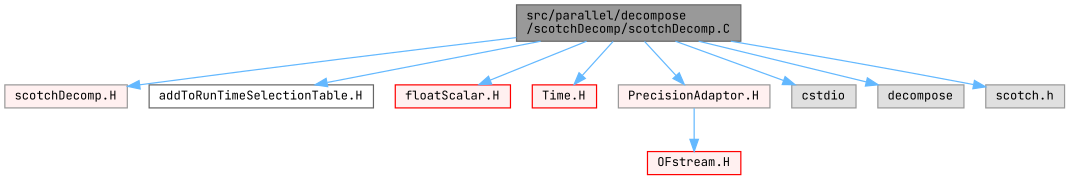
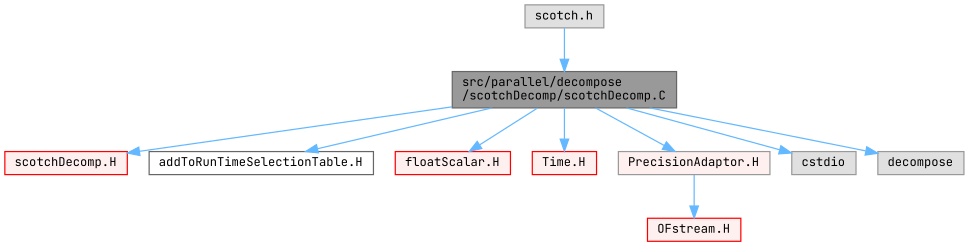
edge "src/parallel/decompose /scotchDecomp/scotchDecomp.C" -> "scotch.h": reversed
node "scotchDecomp.H": color grey60 -> red
